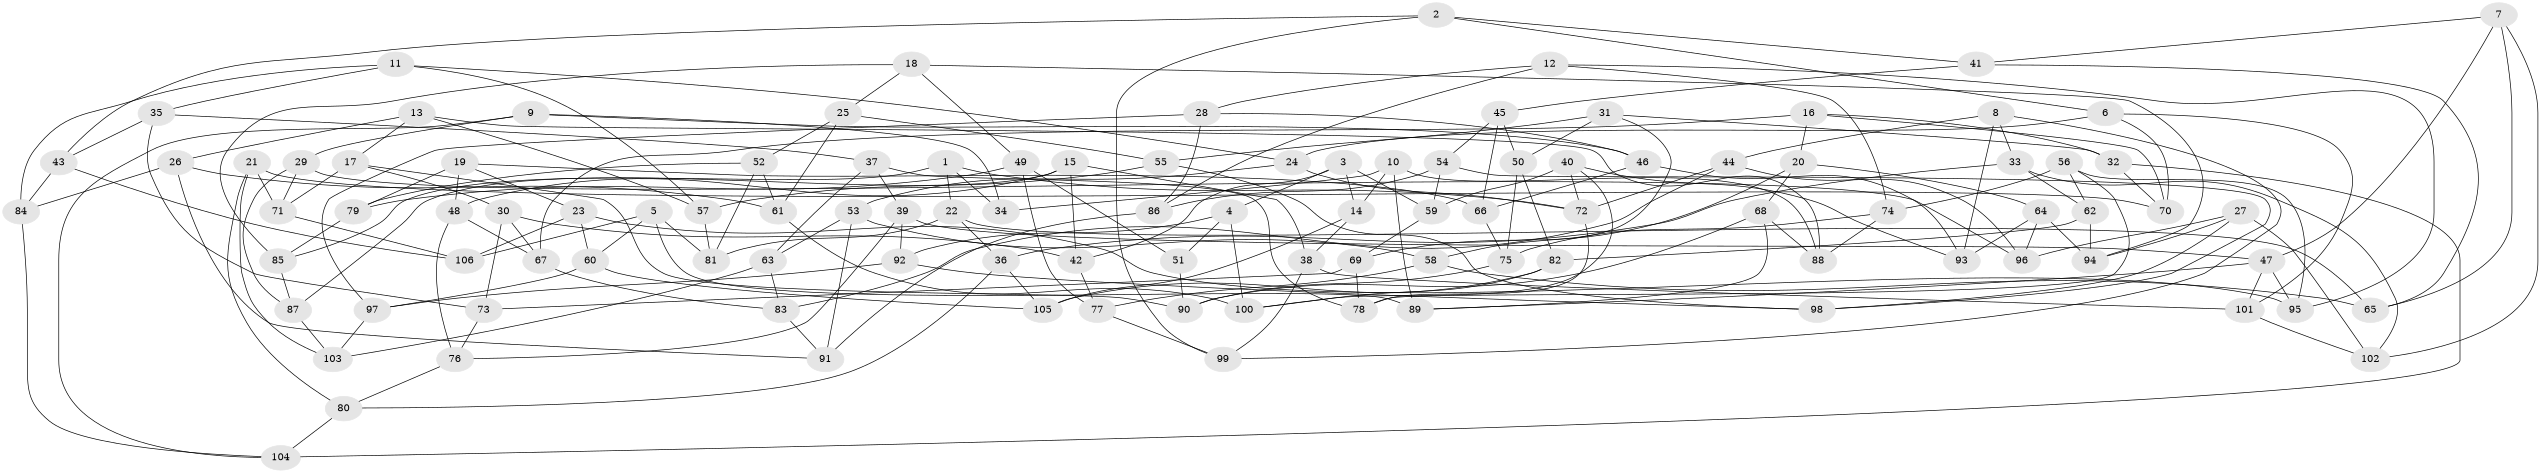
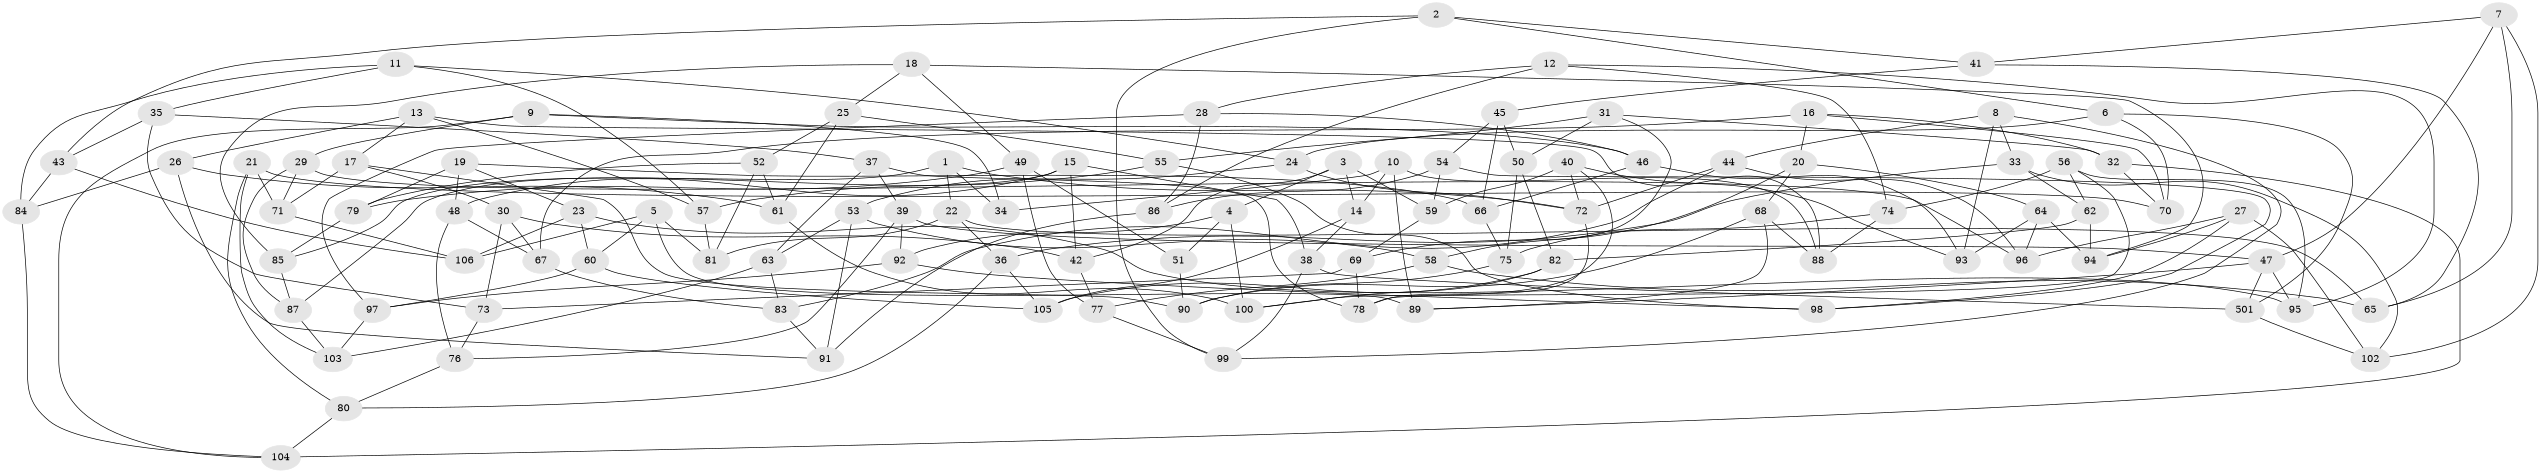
node "101": label "101" -> "501"
